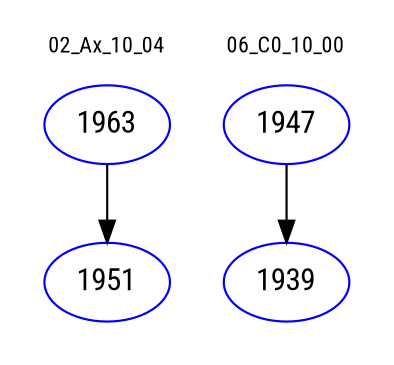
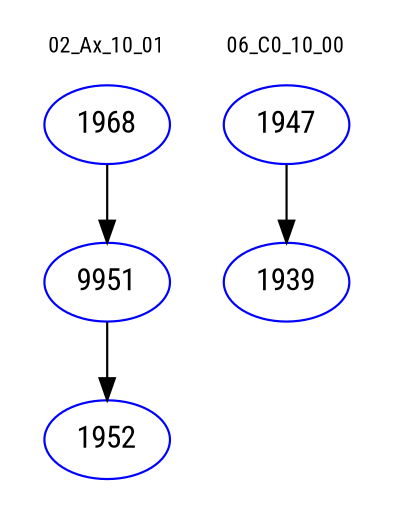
cluster "02_Ax_10_04": label "02_Ax_10_04" -> "02_Ax_10_01"
node "1963": label "1963" -> "1968"
node "1951": label "1951" -> "9951"
node "1952": added
